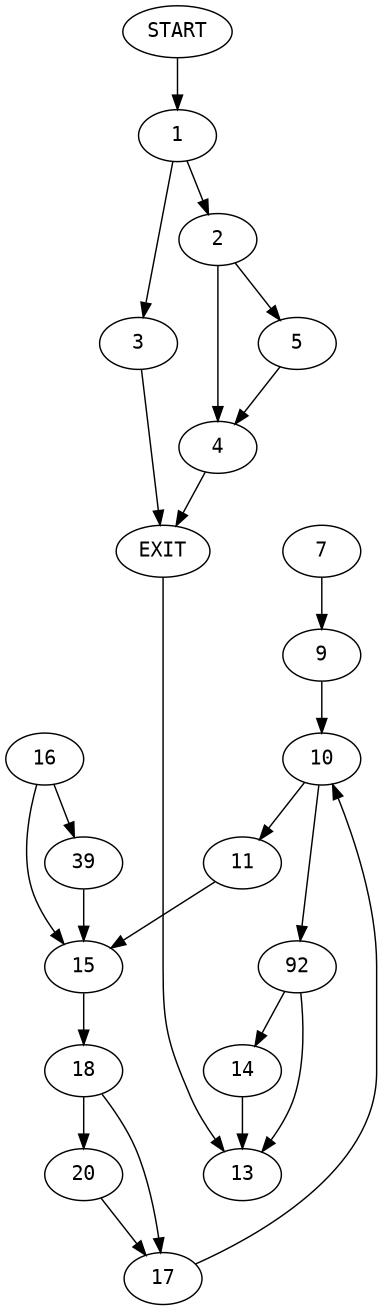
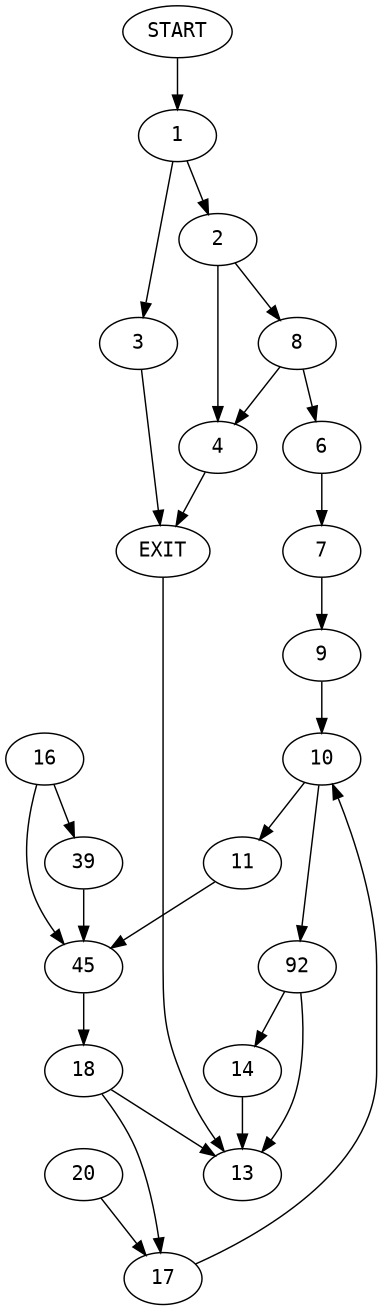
node "5": label "5" -> "8"
node "6": added
node "15": label "15" -> "45"
edge "18" -> "20": now "18" -> "13"
